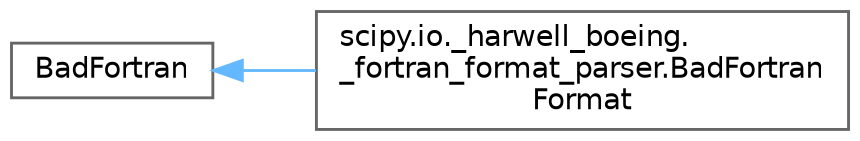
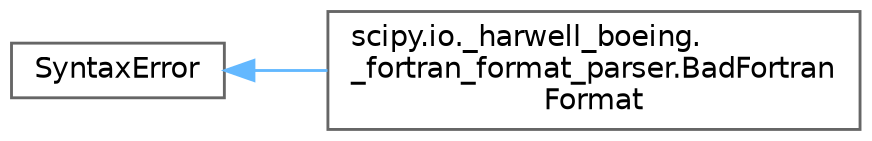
node "BadFortran": label "BadFortran" -> "SyntaxError"
